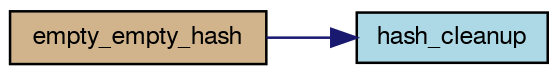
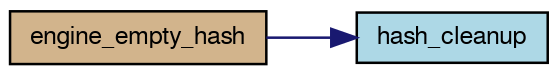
node "empty_empty_hash": label "empty_empty_hash" -> "engine_empty_hash"
